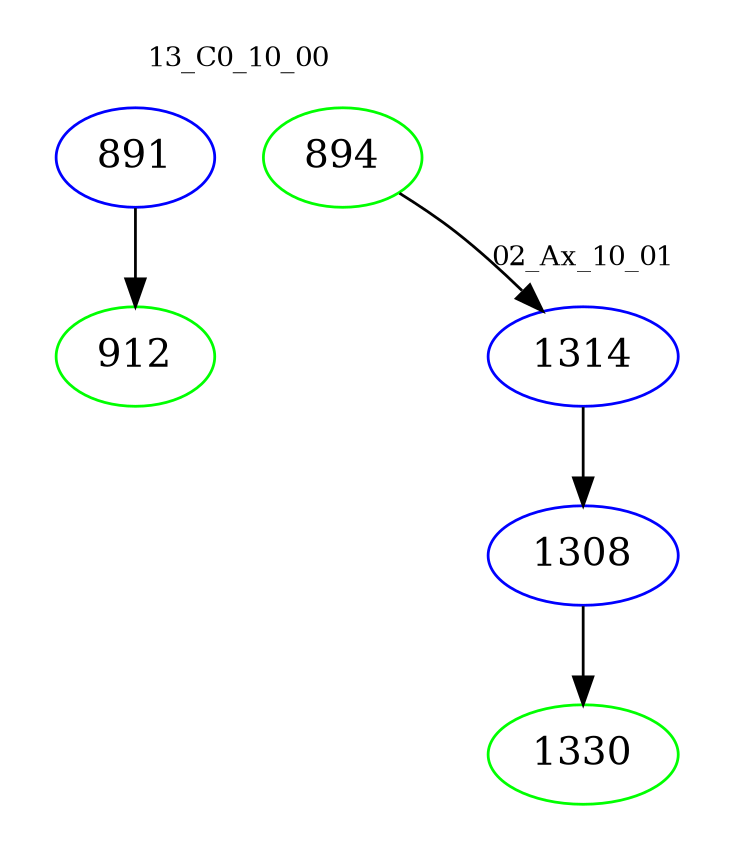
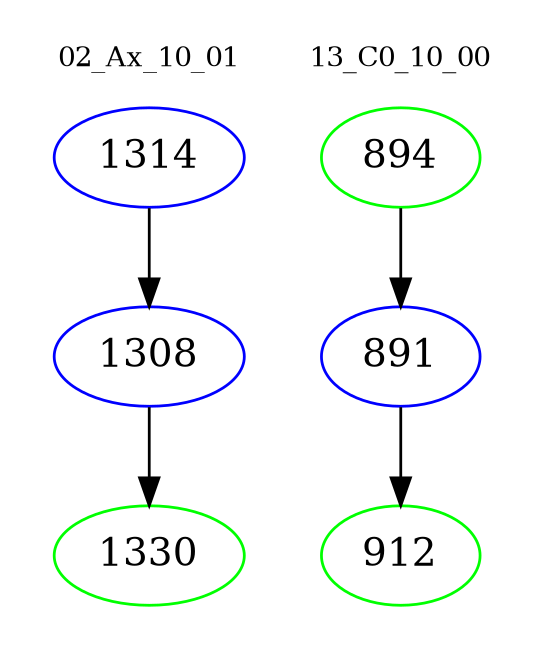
edge "894" -> "1314": now "894" -> "891"
